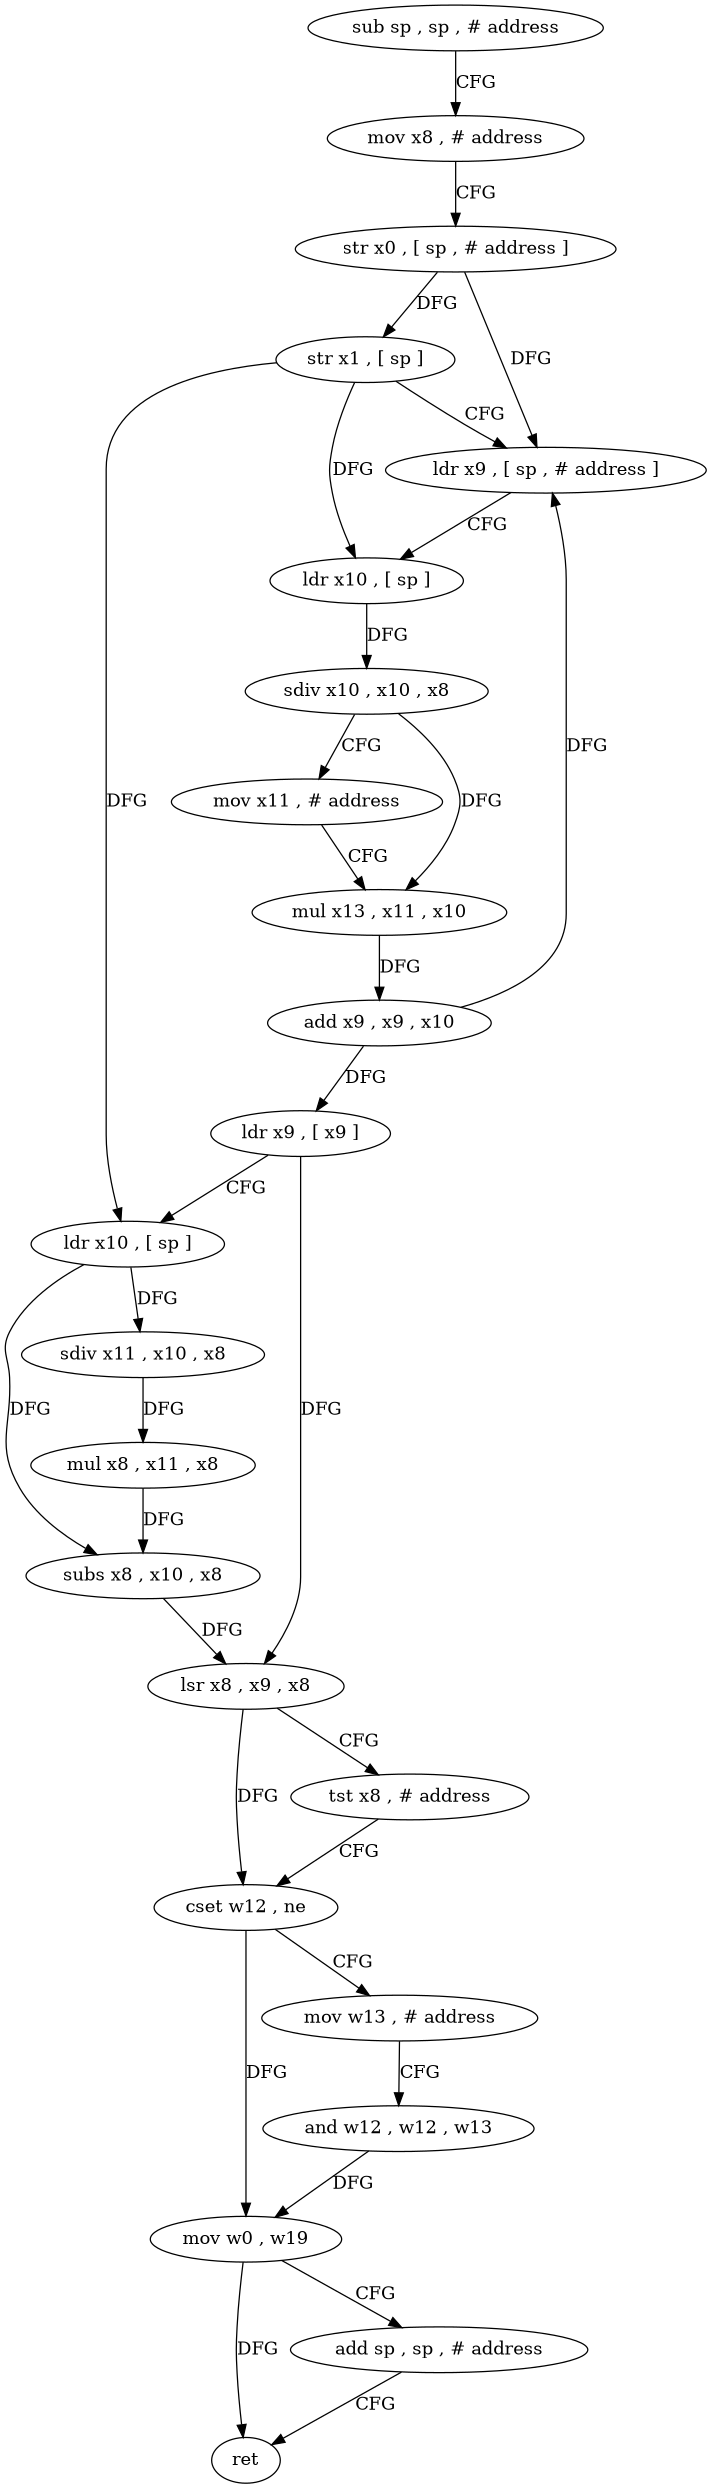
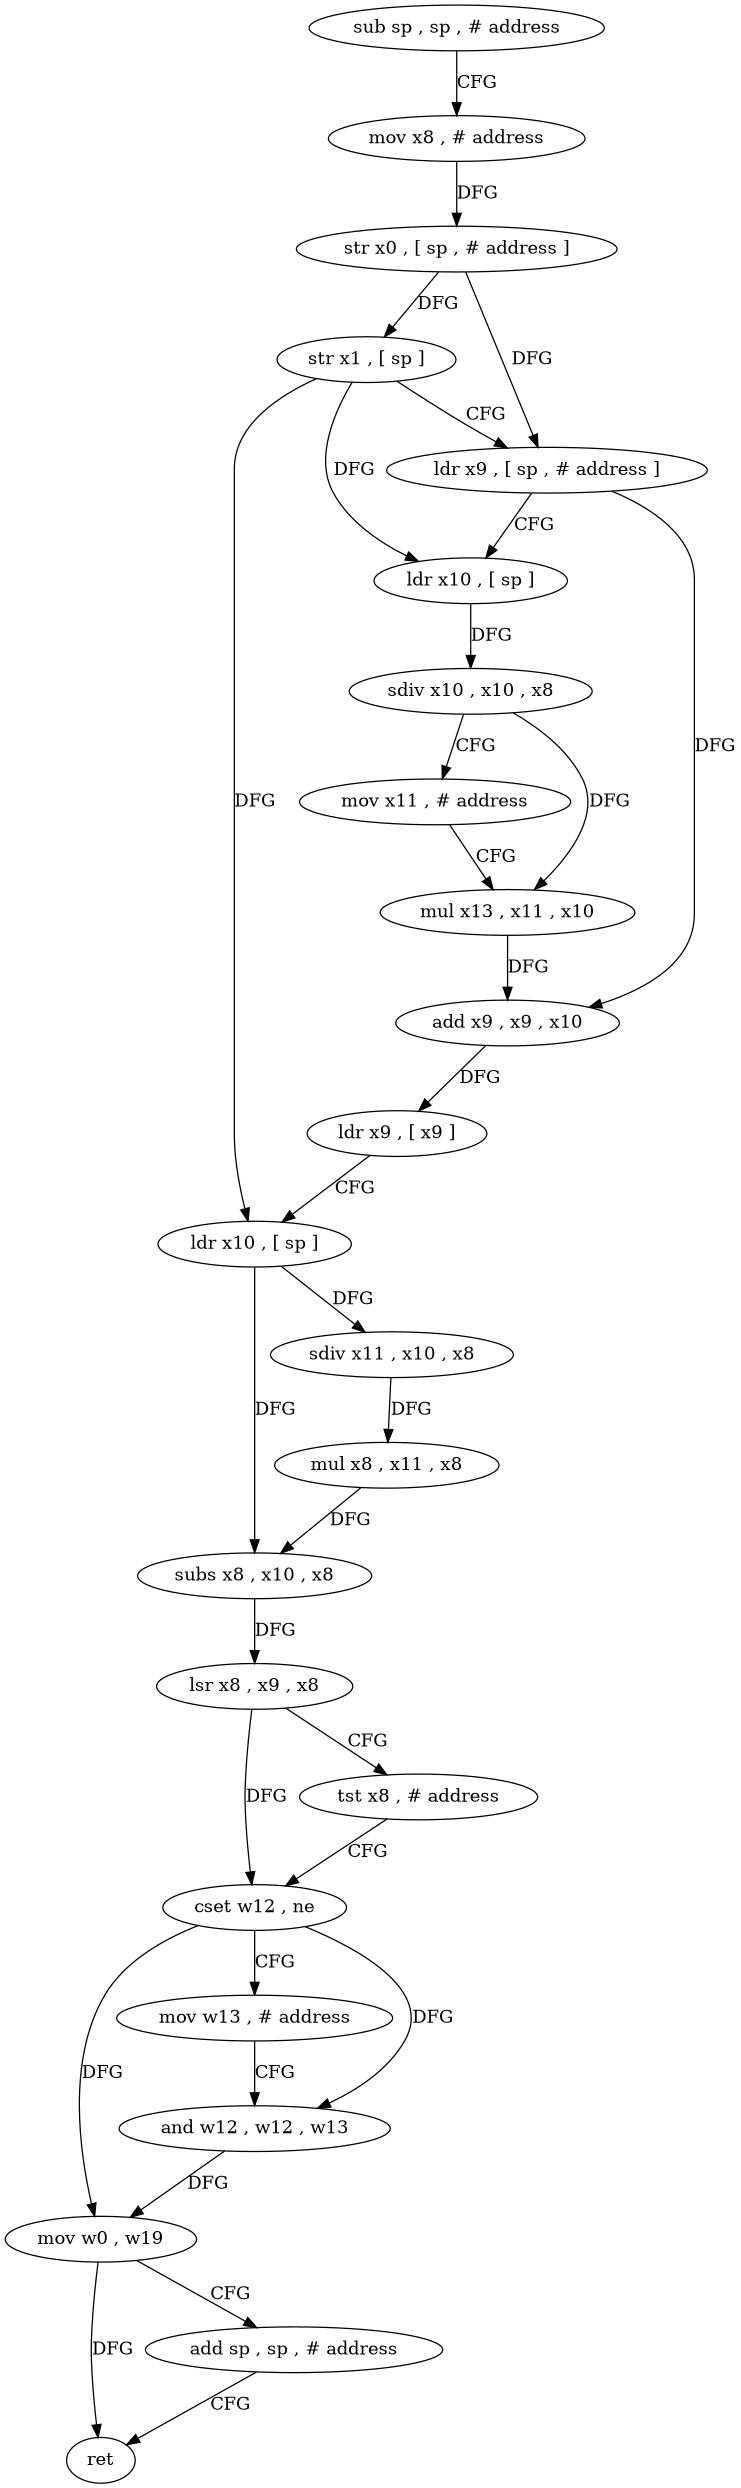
edge "mov x8 , # address" -> "str x0 , [ sp , # address ]": label "CFG" -> "DFG"
edge "add x9 , x9 , x10" -> "ldr x9 , [ sp , # address ]": reversed
edge "ldr x9 , [ x9 ]" -> "lsr x8 , x9 , x8": removed, label "DFG"
edge "cset w12 , ne" -> "and w12 , w12 , w13": added, label "DFG"
